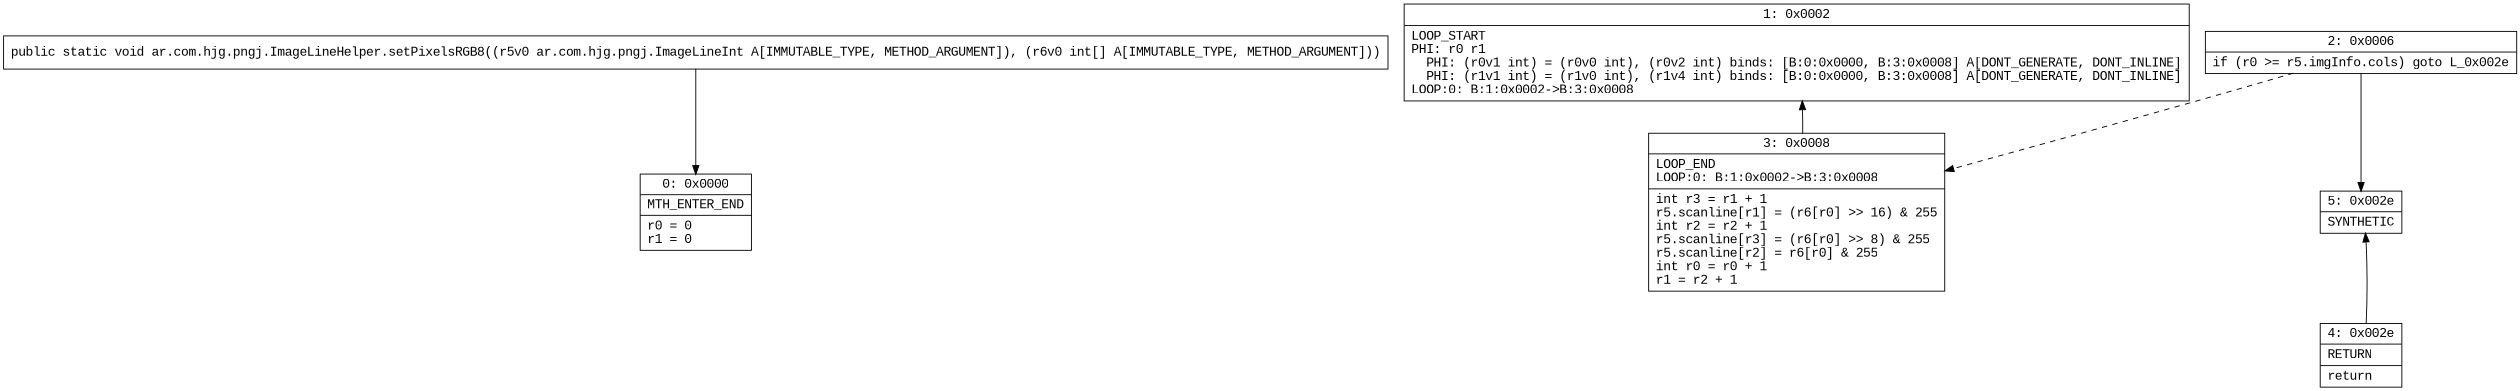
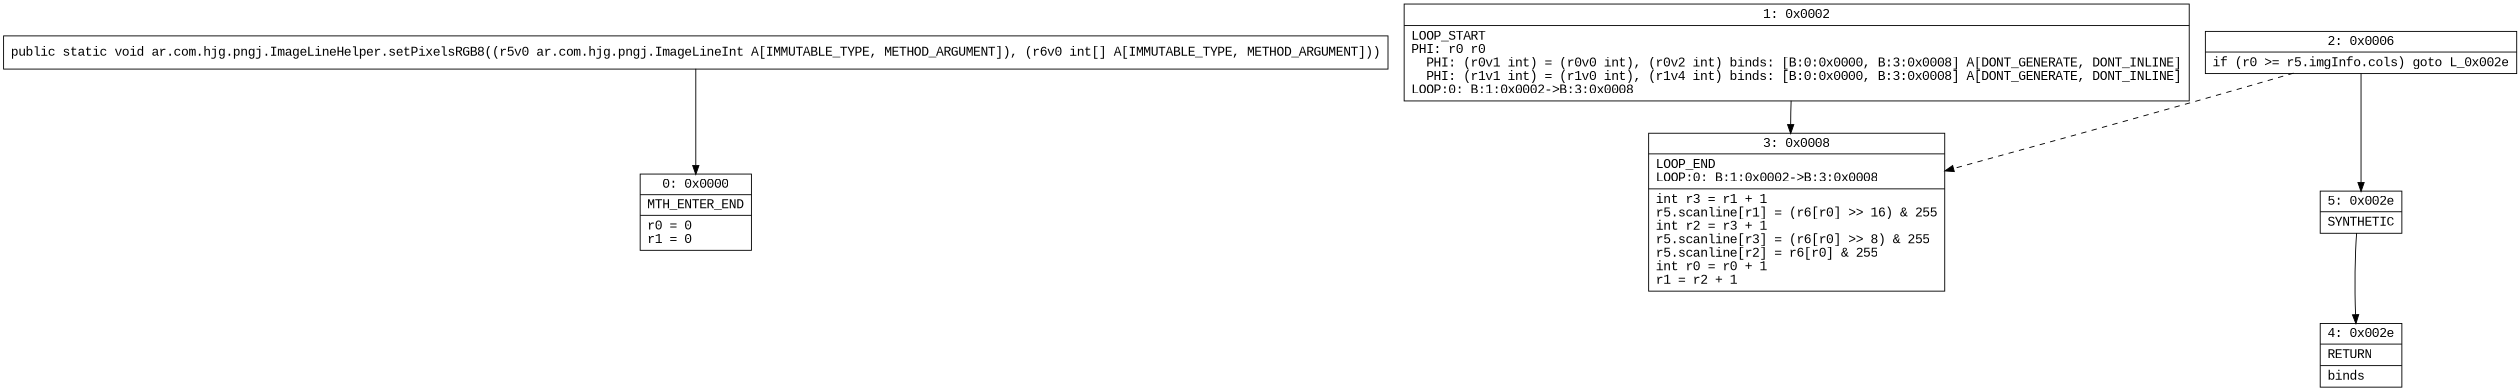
node "1: 0x0002": text "PHI: r0 r1" -> "PHI: r0 r0"
edge "3: 0x0008" -> "1: 0x0002": reversed
node "3: 0x0008": text "int r2 = r2 + 1" -> "int r2 = r3 + 1"
edge "4: 0x002e" -> "5: 0x002e": reversed
node "4: 0x002e": text "return" -> "binds"
